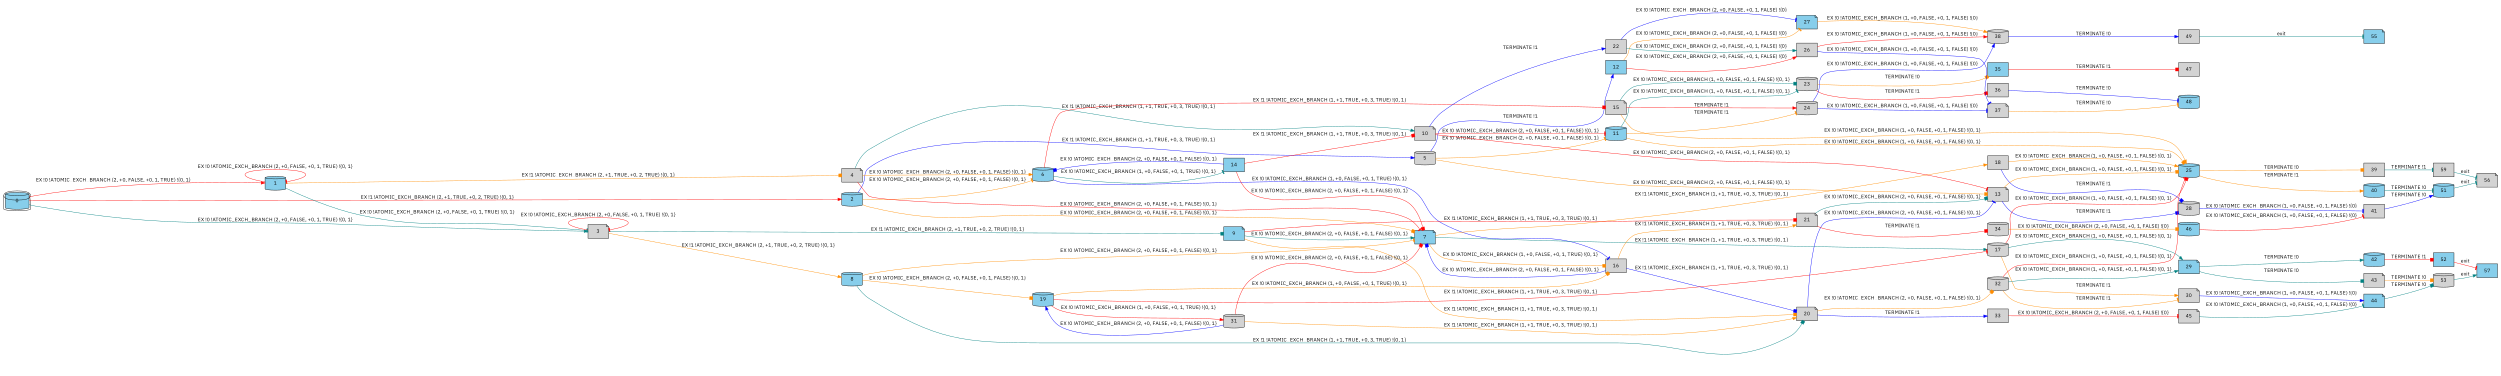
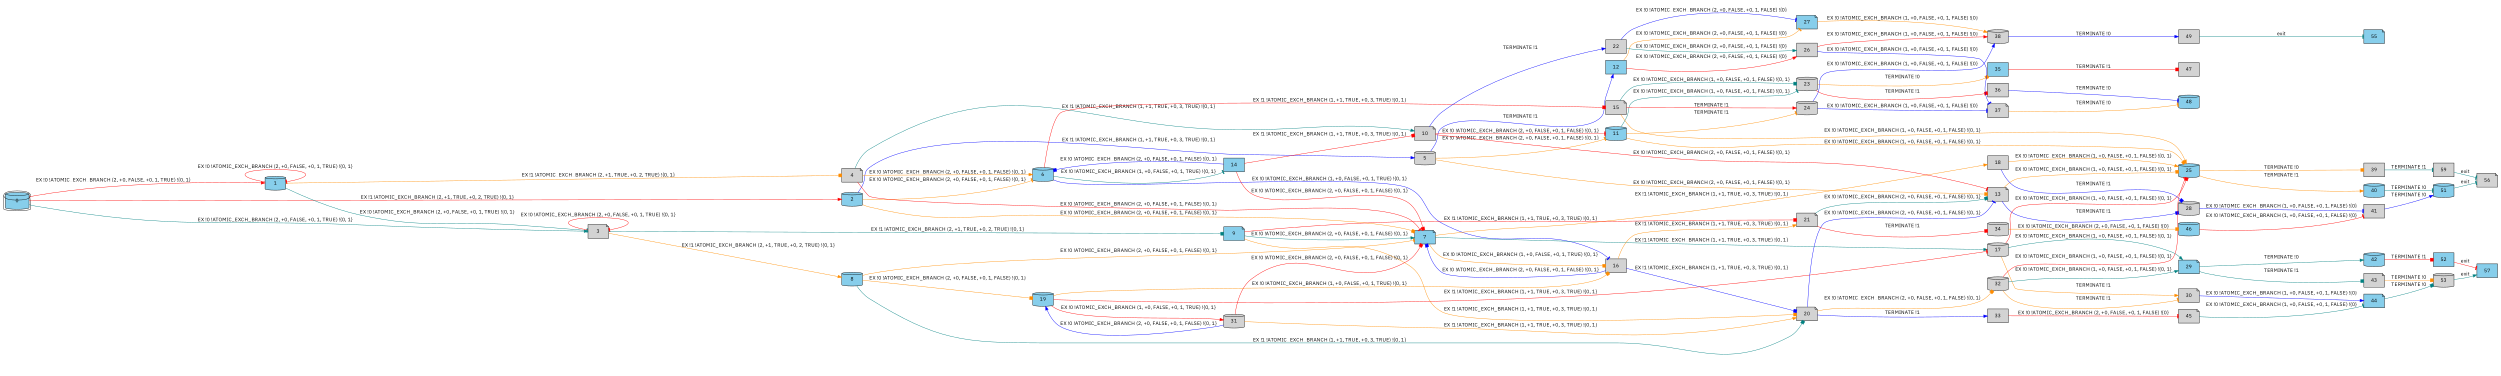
edge "29" -> "43": label "TERMINATE !0" -> "TERMINATE !1"
